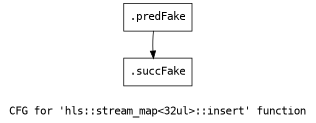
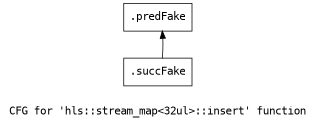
edge ".predFake" -> ".succFake": reversed
